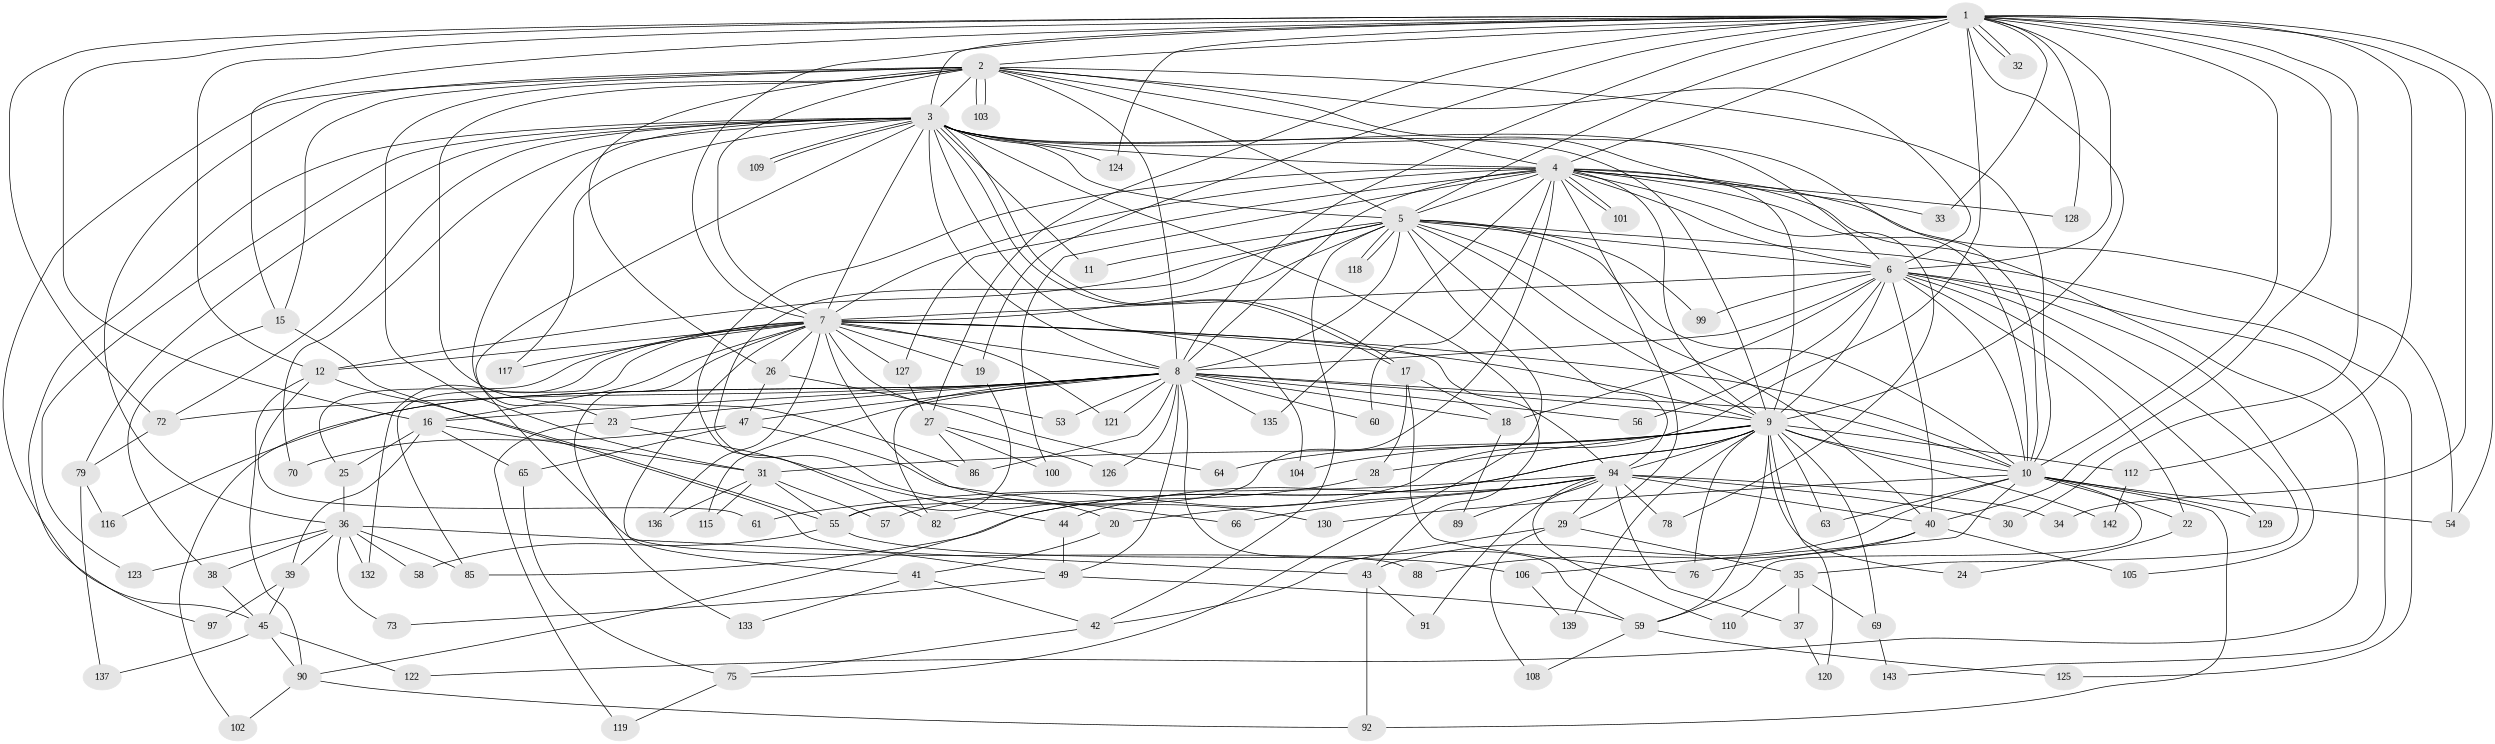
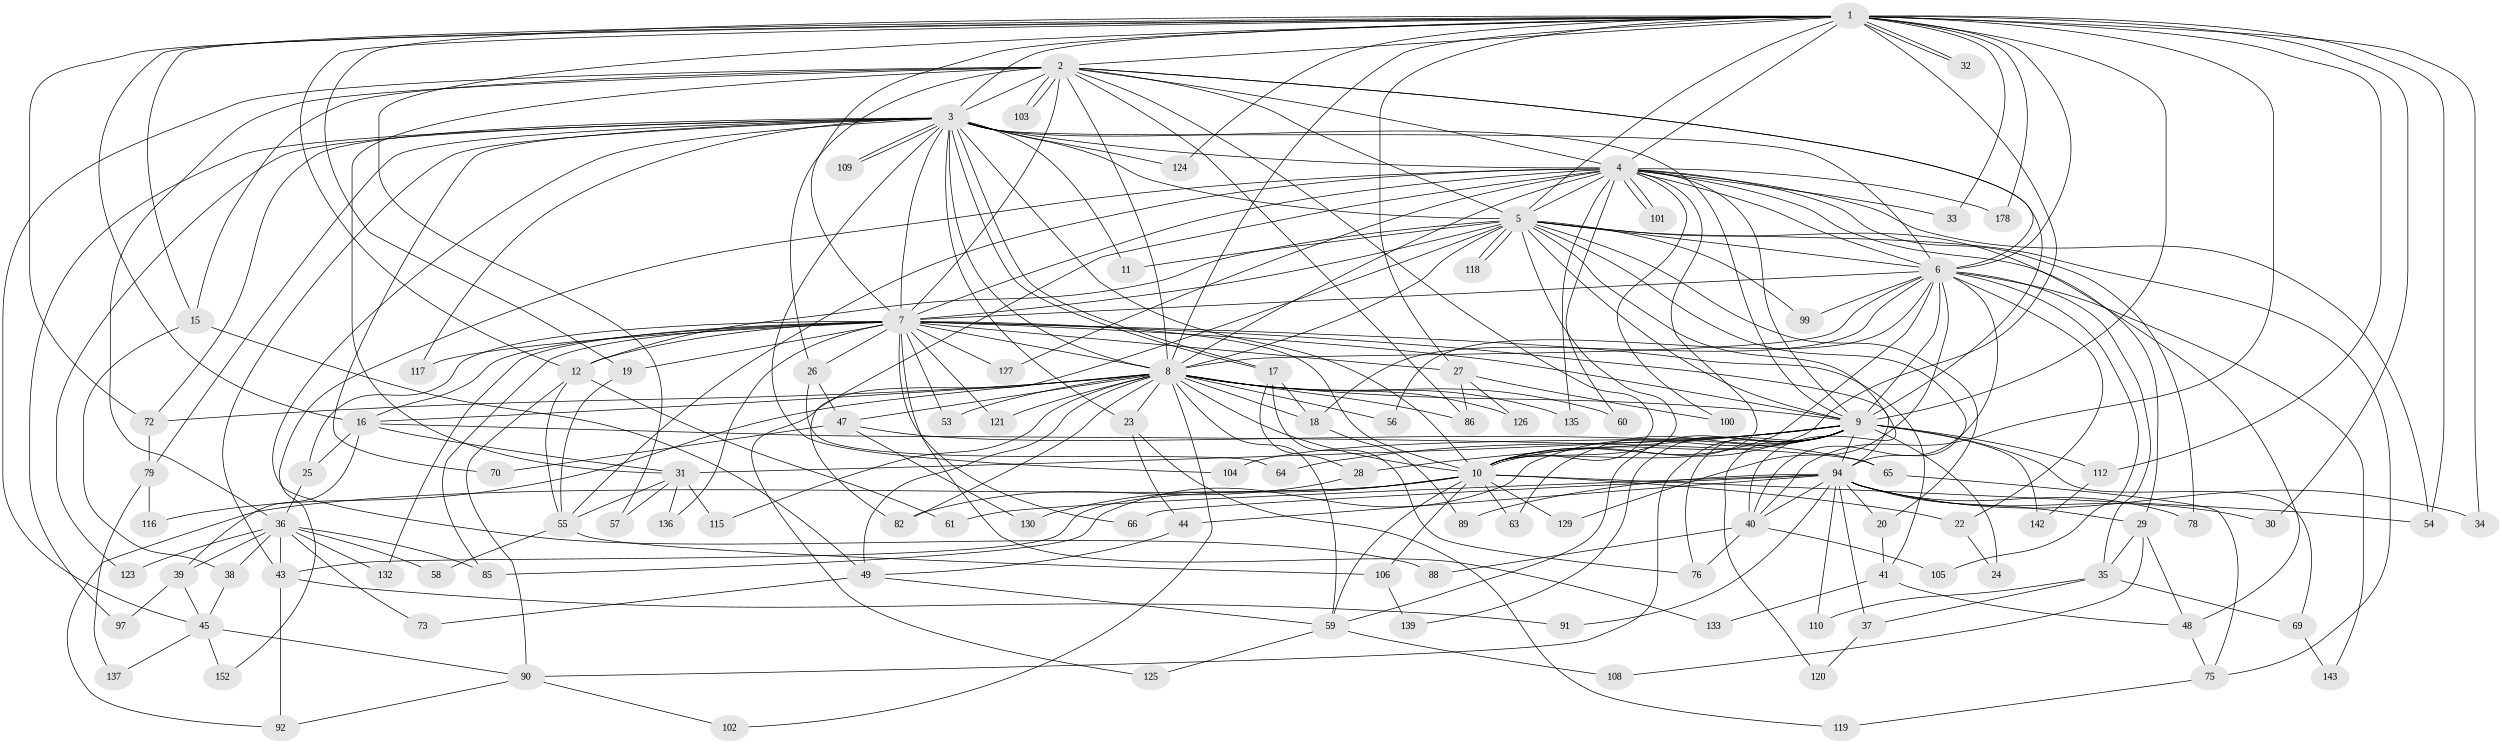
node "128": label "128" -> "178"
edge "127" -- "27": now "7" -- "27"
node "42": label "42" -> "48"
node "122": label "122" -> "152"
